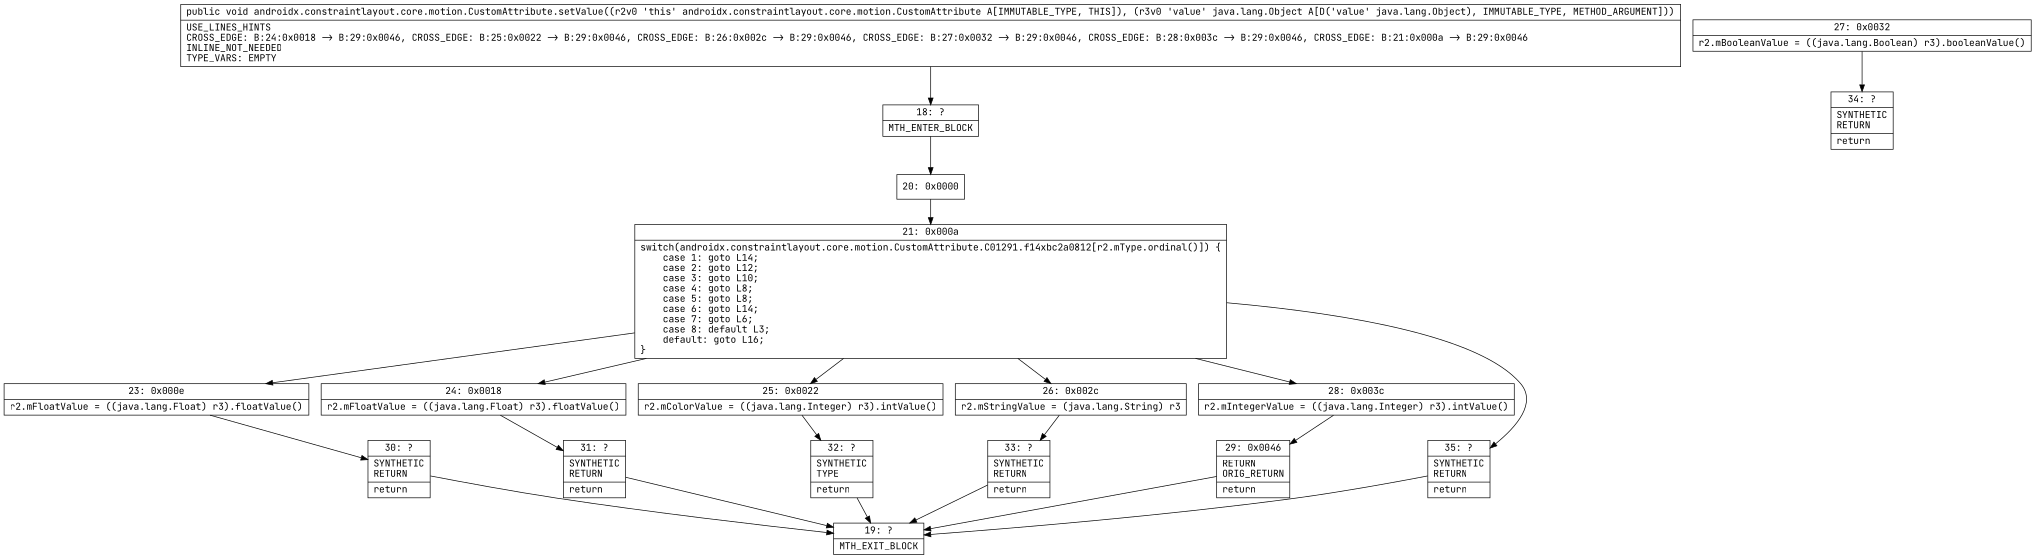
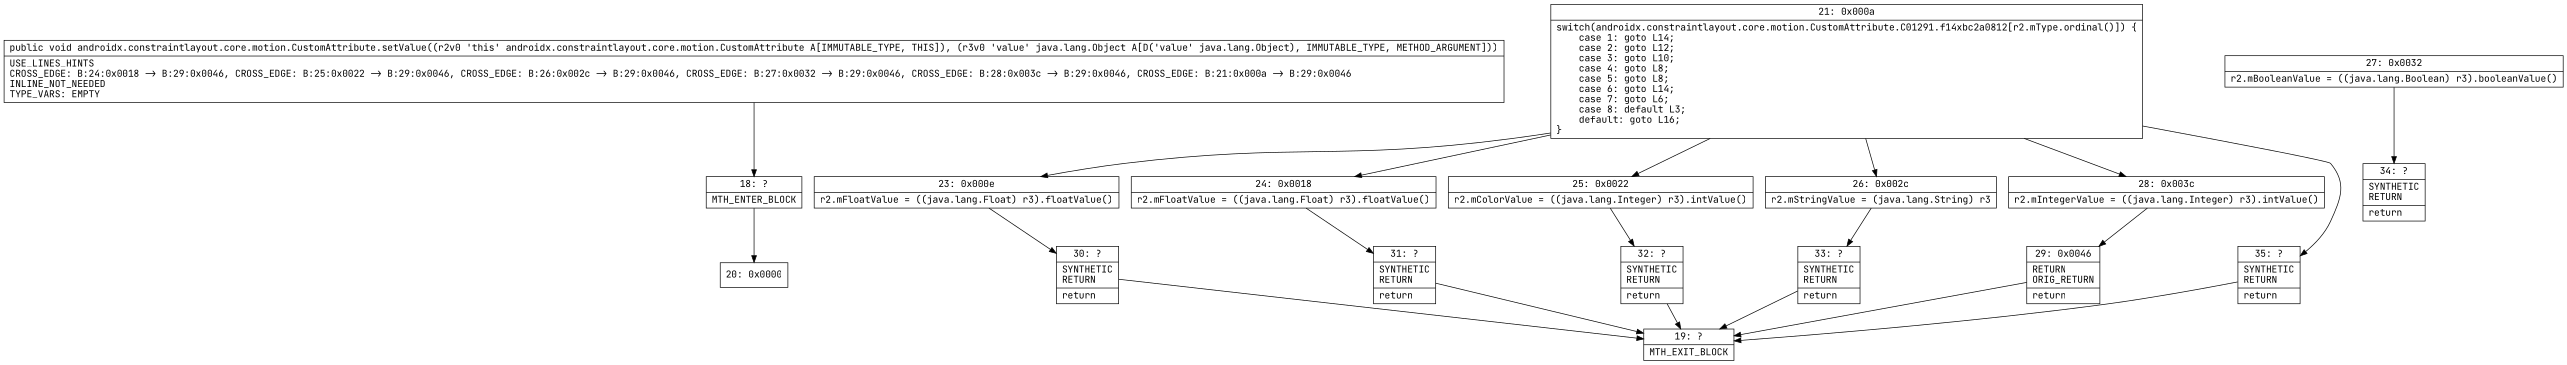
edge "20: 0x0000" -> "21: 0x000a": removed
node "32: ?": text "TYPE" -> "RETURN"
